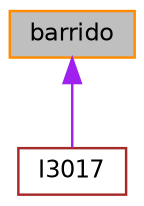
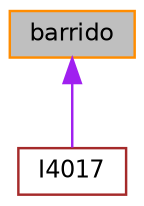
node "I3017": label "I3017" -> "I4017"
